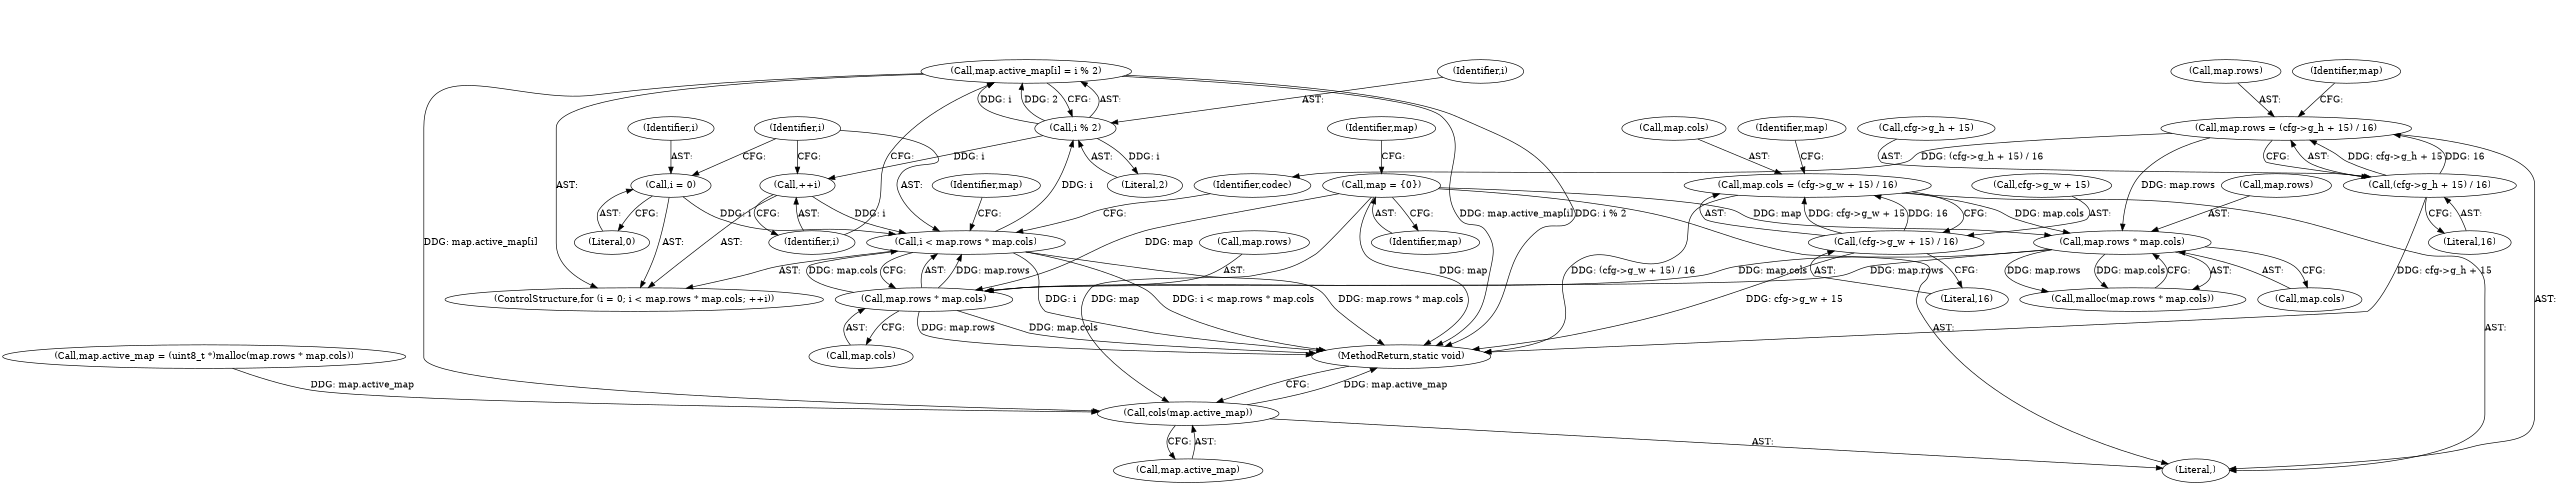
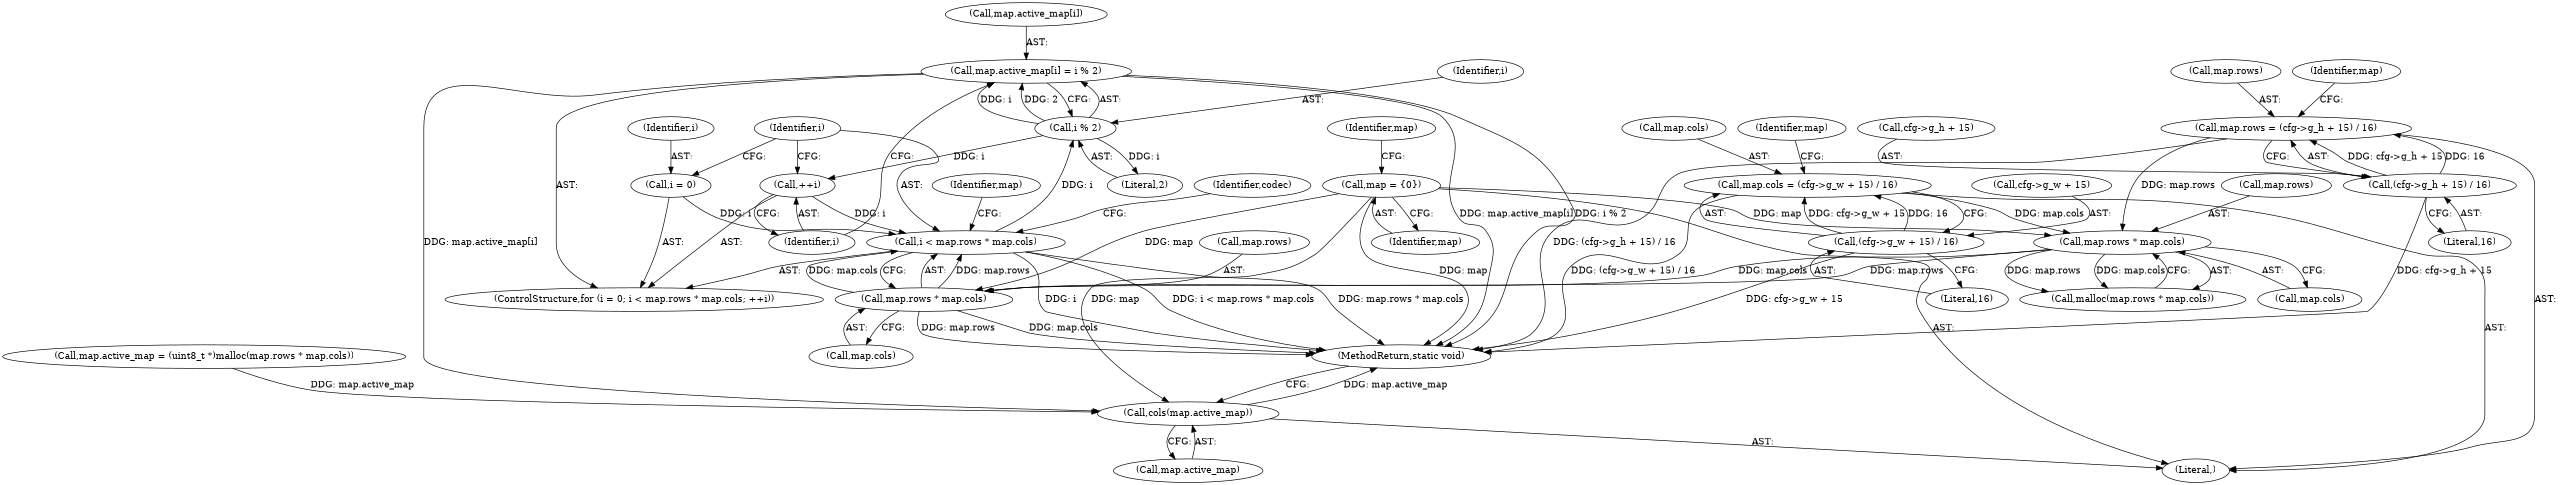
node "(Call,map.active_map[i])": added
edge "(Call,map.rows = (cfg->g_h + 15) / 16)" -> "(Identifier,codec)": now "(Call,map.rows = (cfg->g_h + 15) / 16)" -> "(MethodReturn,static void)"
node "(Literal,0)": removed
